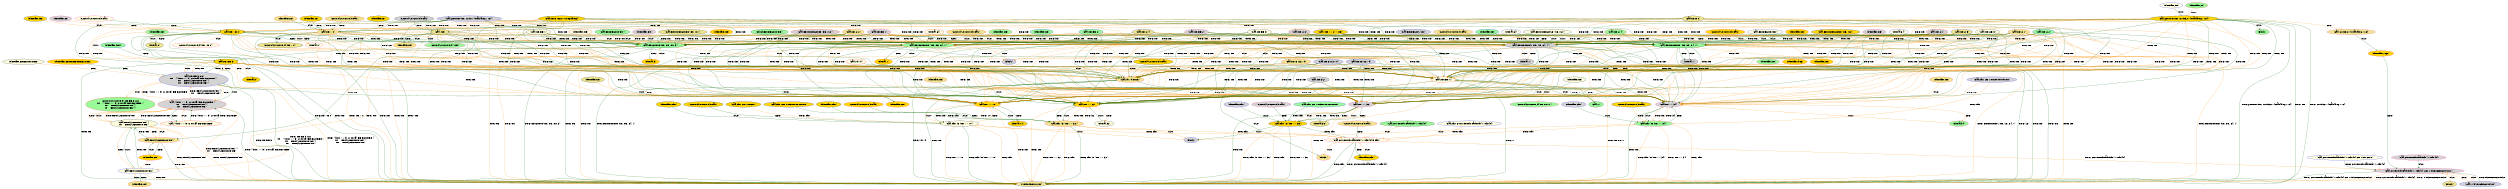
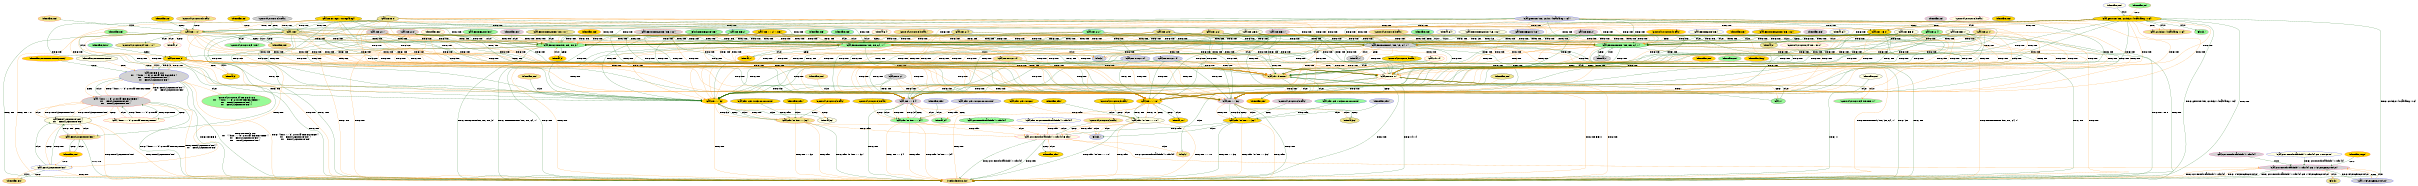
edge "(Call,&win32->locals[freg - 16])" -> "(Identifier,regs)": now "(Call,&win32->locals[freg - 16])" -> "(Call,get_user(XR, &win32->locals[freg - 16]))"
edge "(Call,FP_TO_INT_S (XR, SB, 64, 1))" -> "(Call,XR << 10)": reversed
edge "(Call,xfsr &= ~0xc00000000UL)" -> "(Call,XR << 34)": now "(Call,FP_TO_INT_Q (XR, QB, 64, 1))" -> "(Call,XR << 34)"
node "(MethodReturn,int)": color blue -> deeppink
